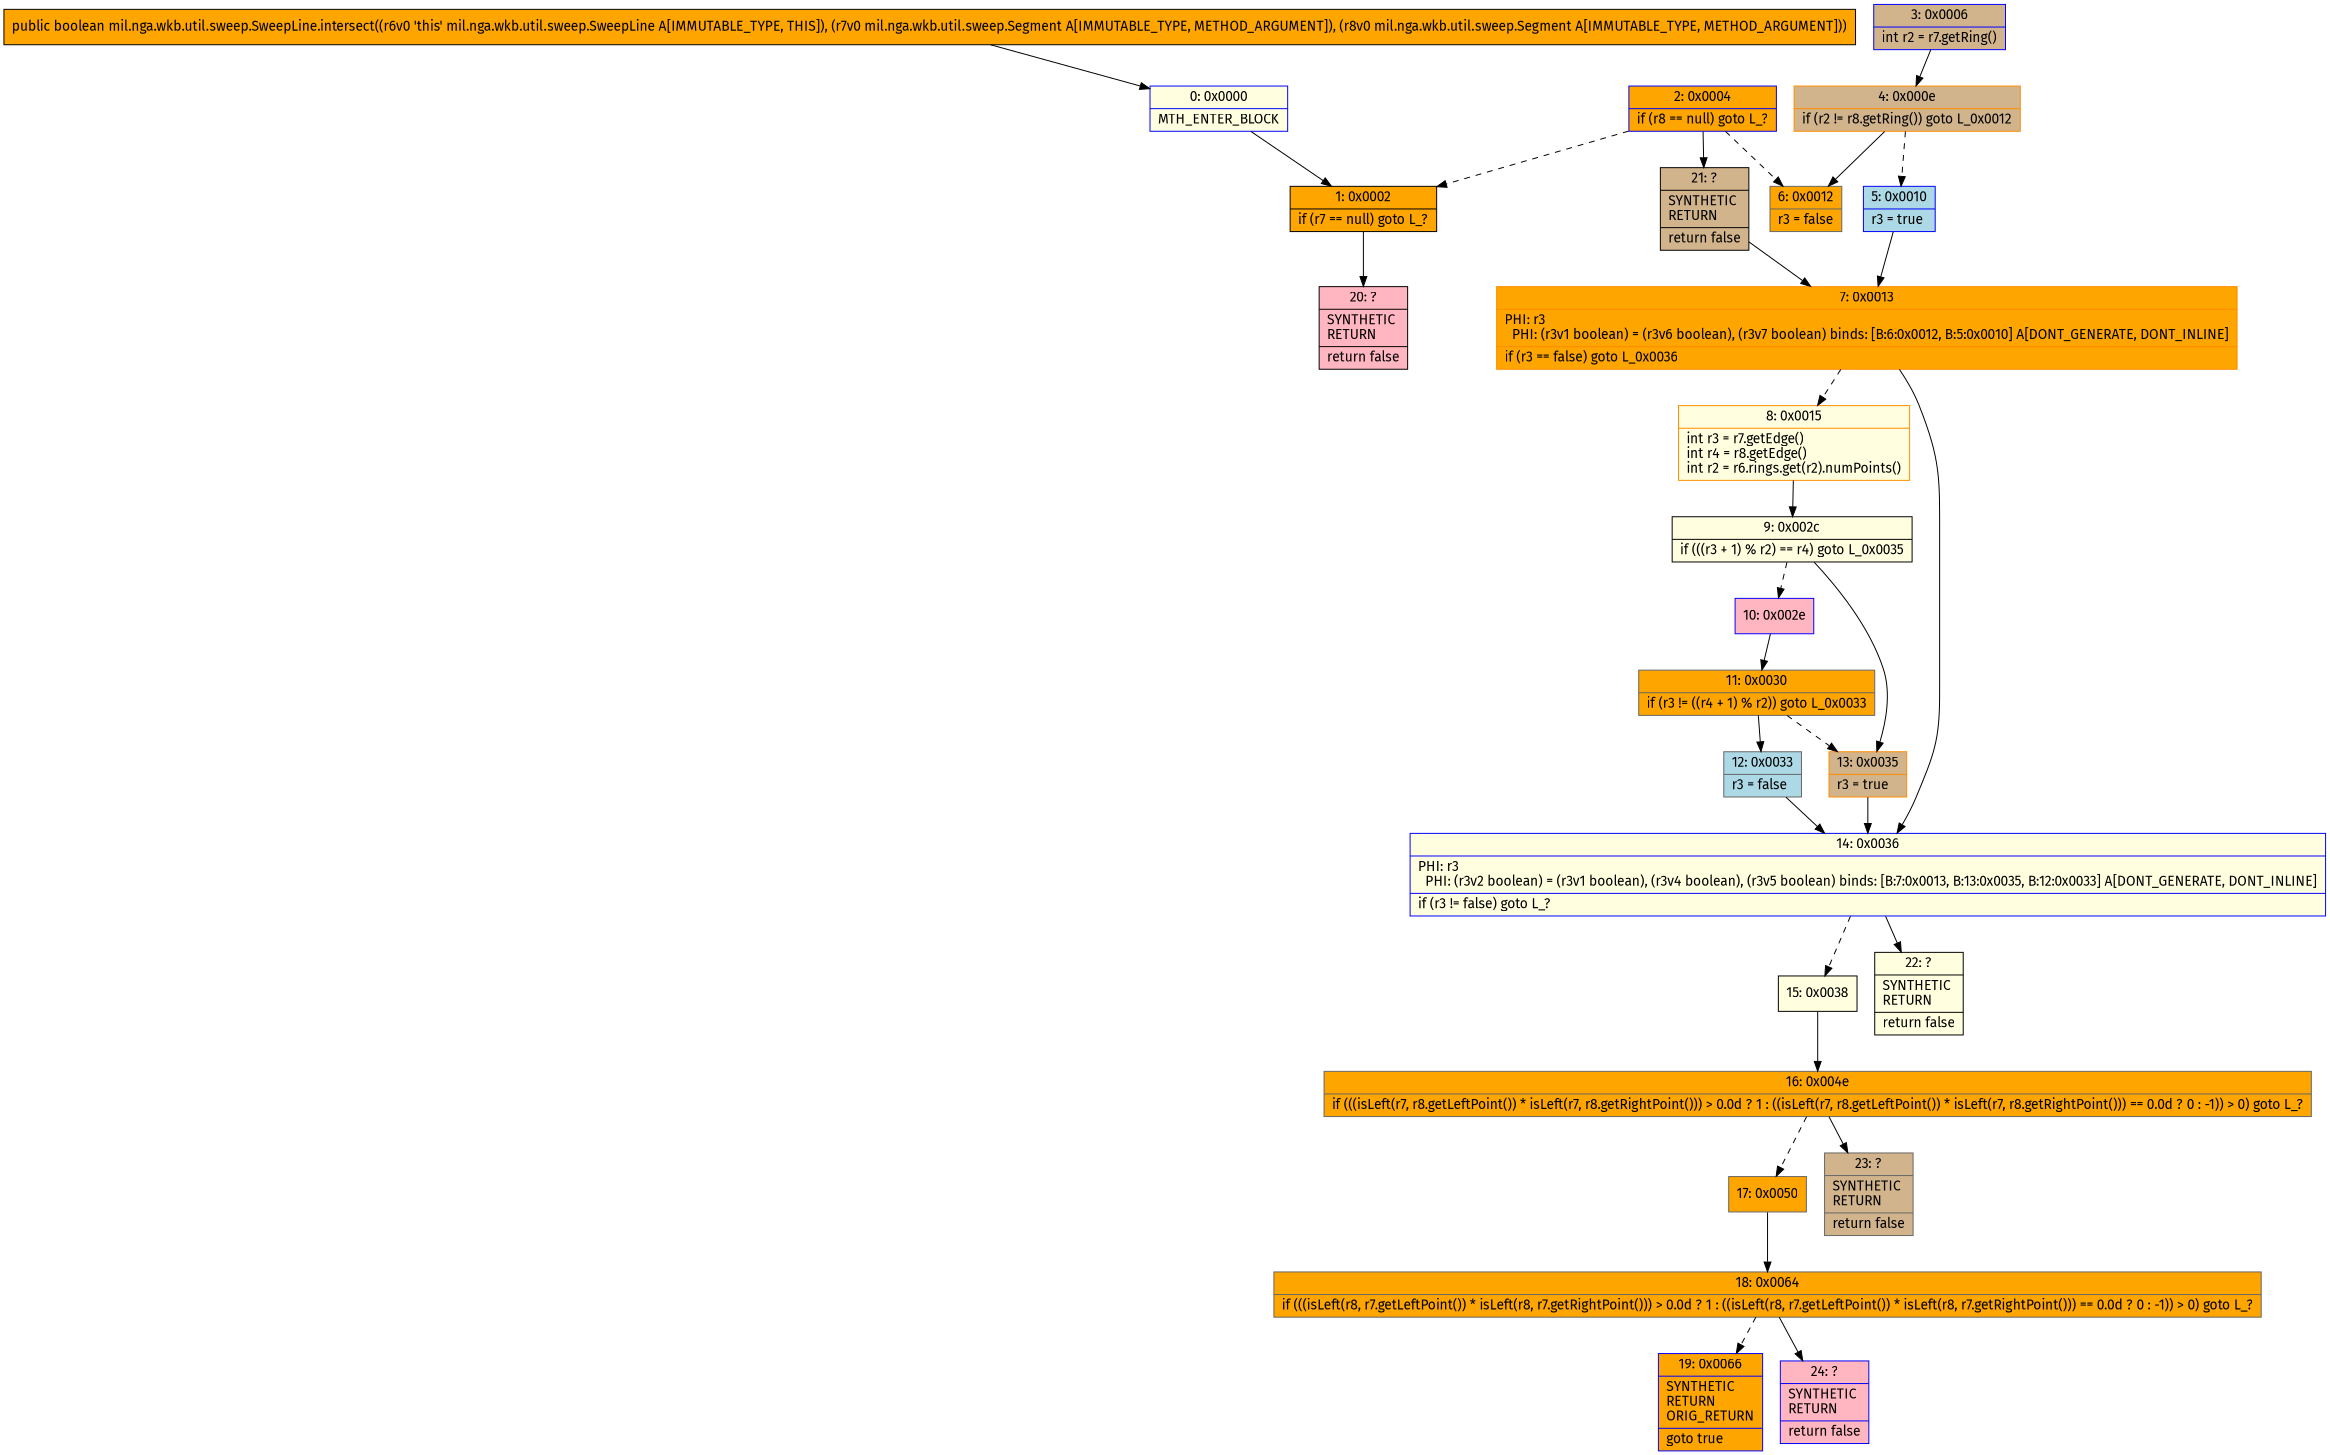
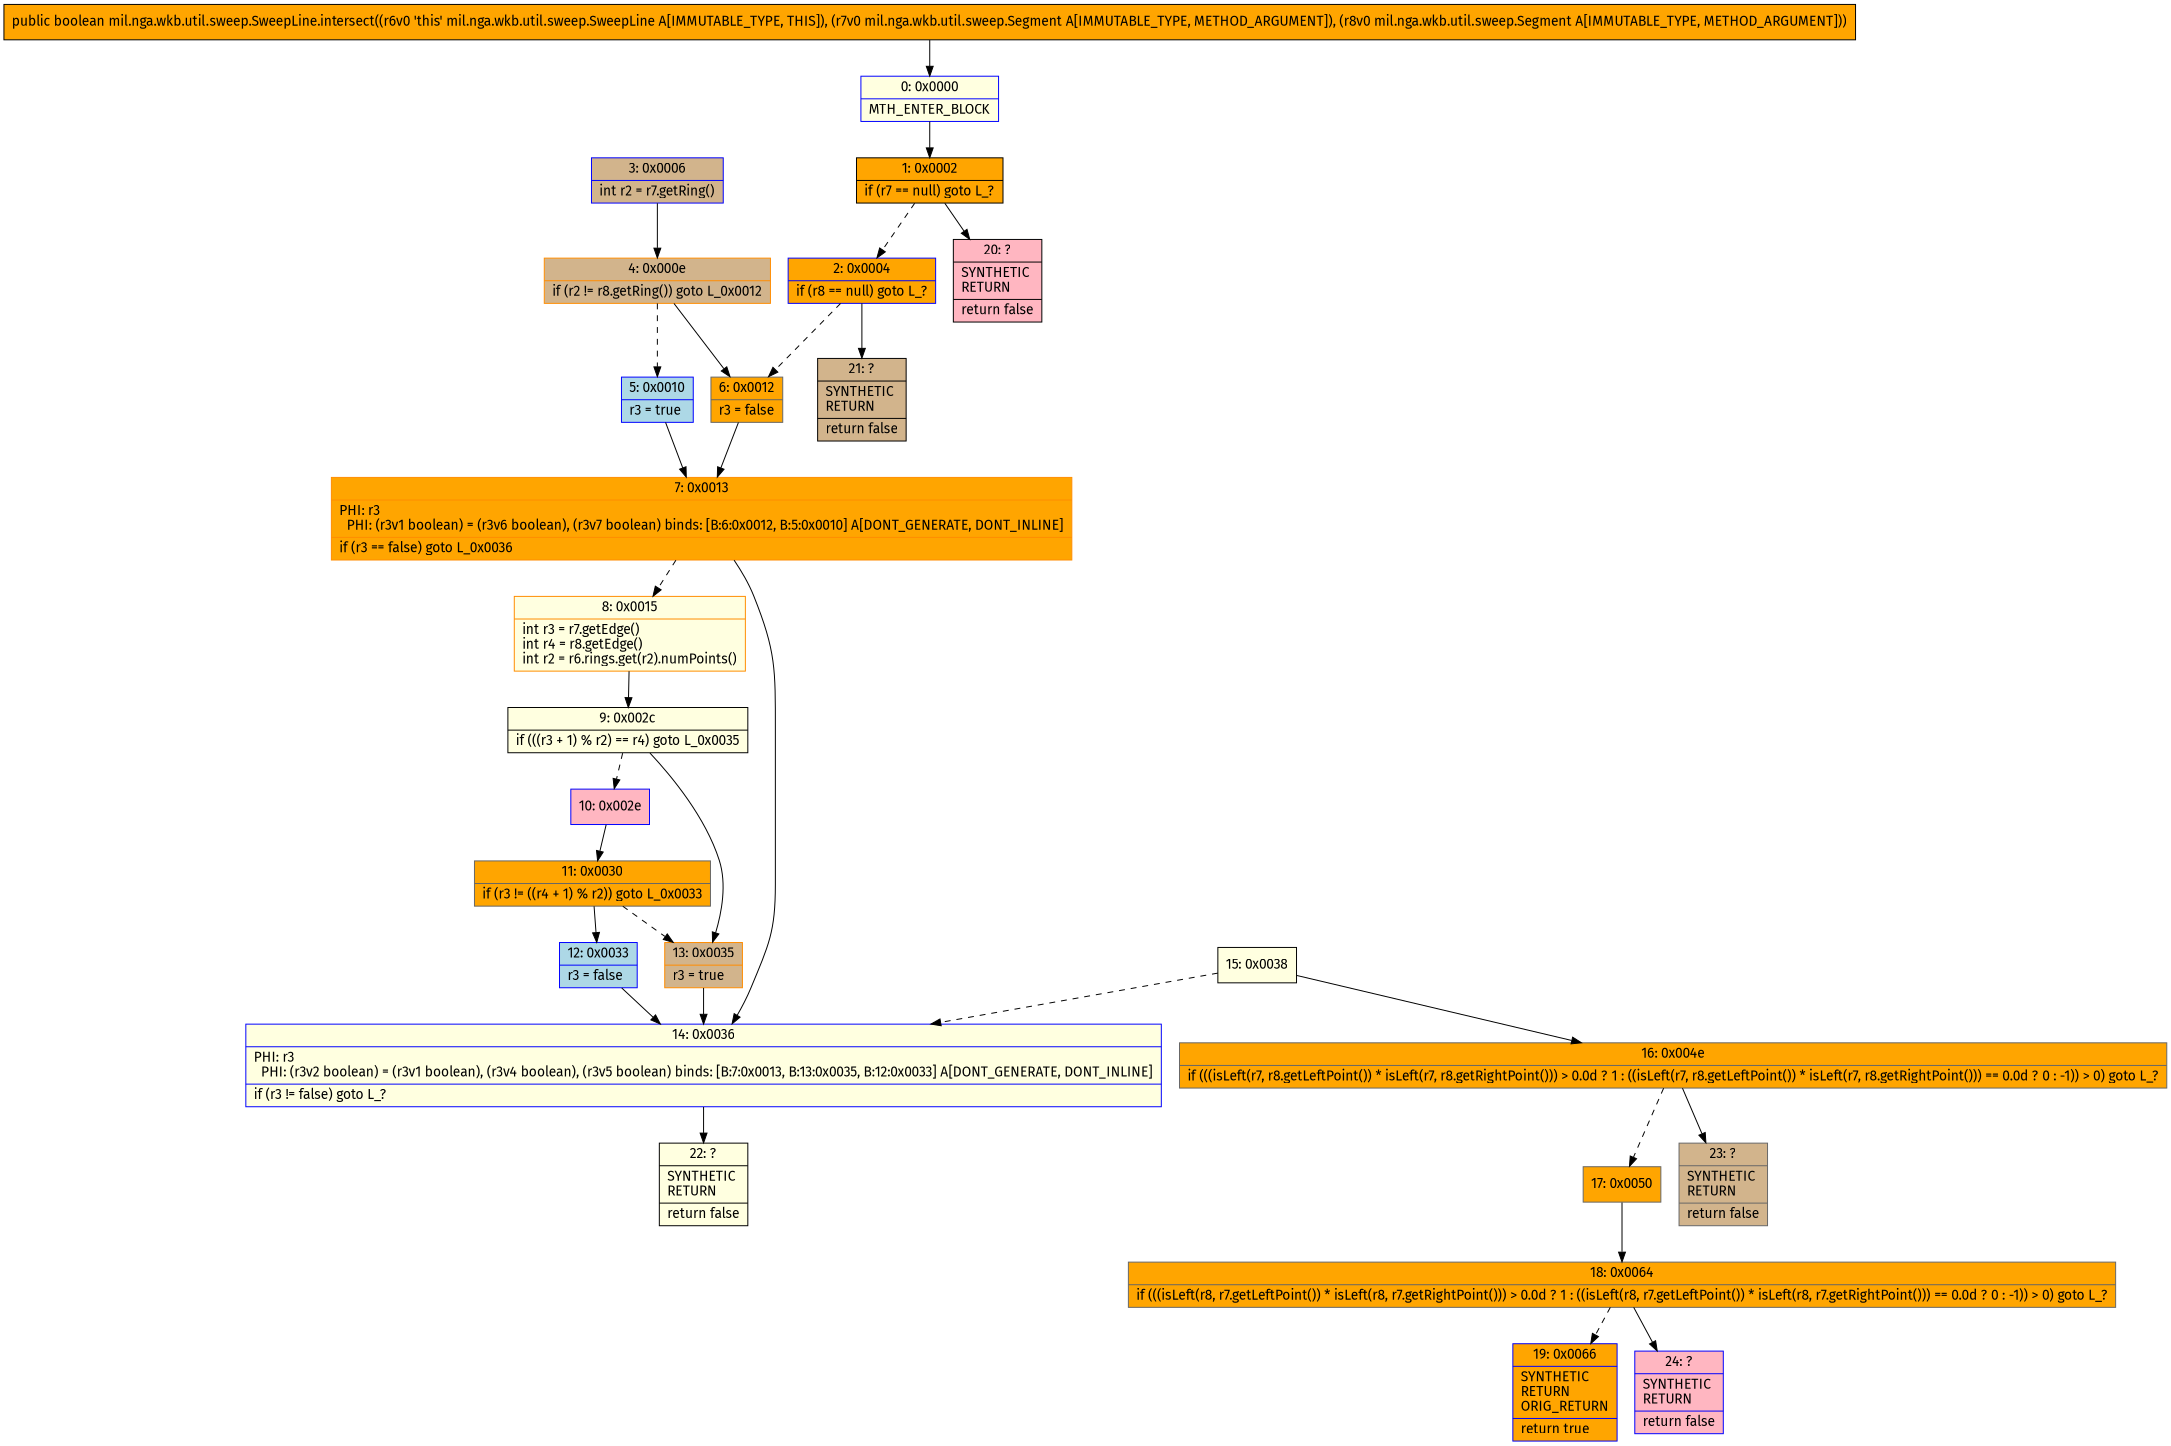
edge "2: 0x0004" -> "1: 0x0002": reversed
edge "21: ?" -> "7: 0x0013": now "6: 0x0012" -> "7: 0x0013"
node "12: 0x0033": color gray40 -> blue
edge "14: 0x0036" -> "15: 0x0038": reversed
node "19: 0x0066": text "goto true" -> "return true"
